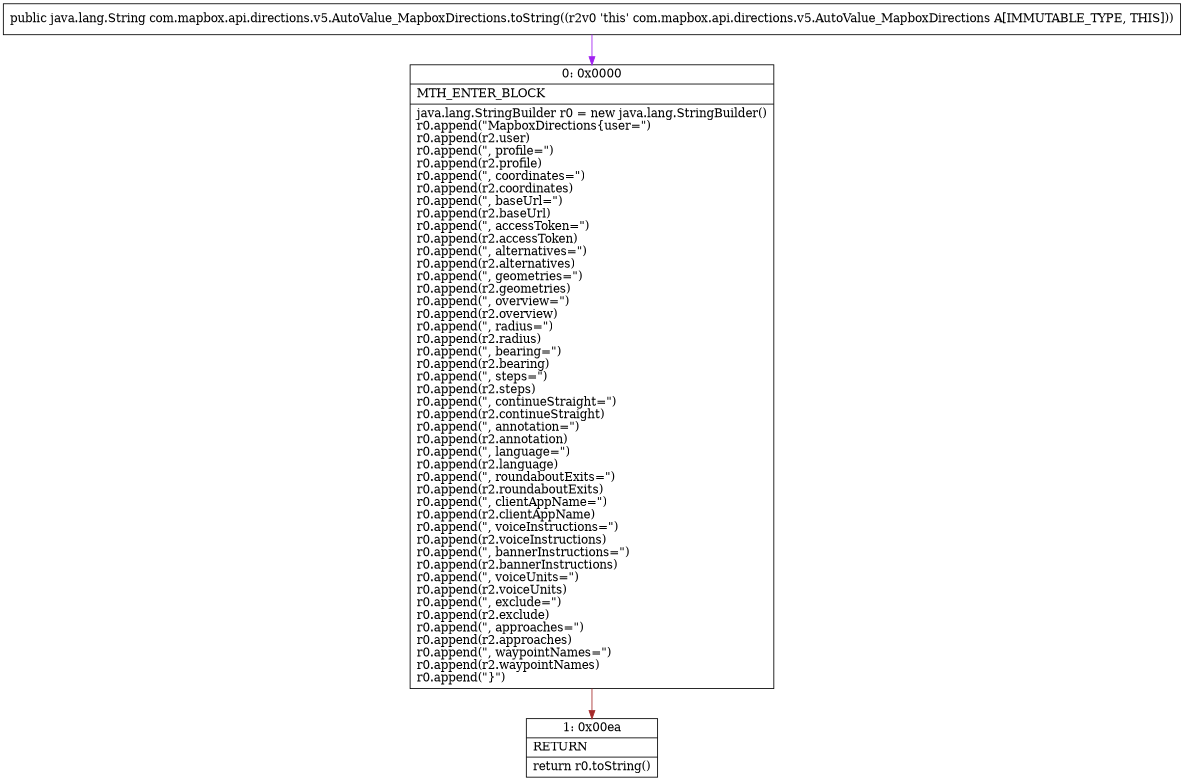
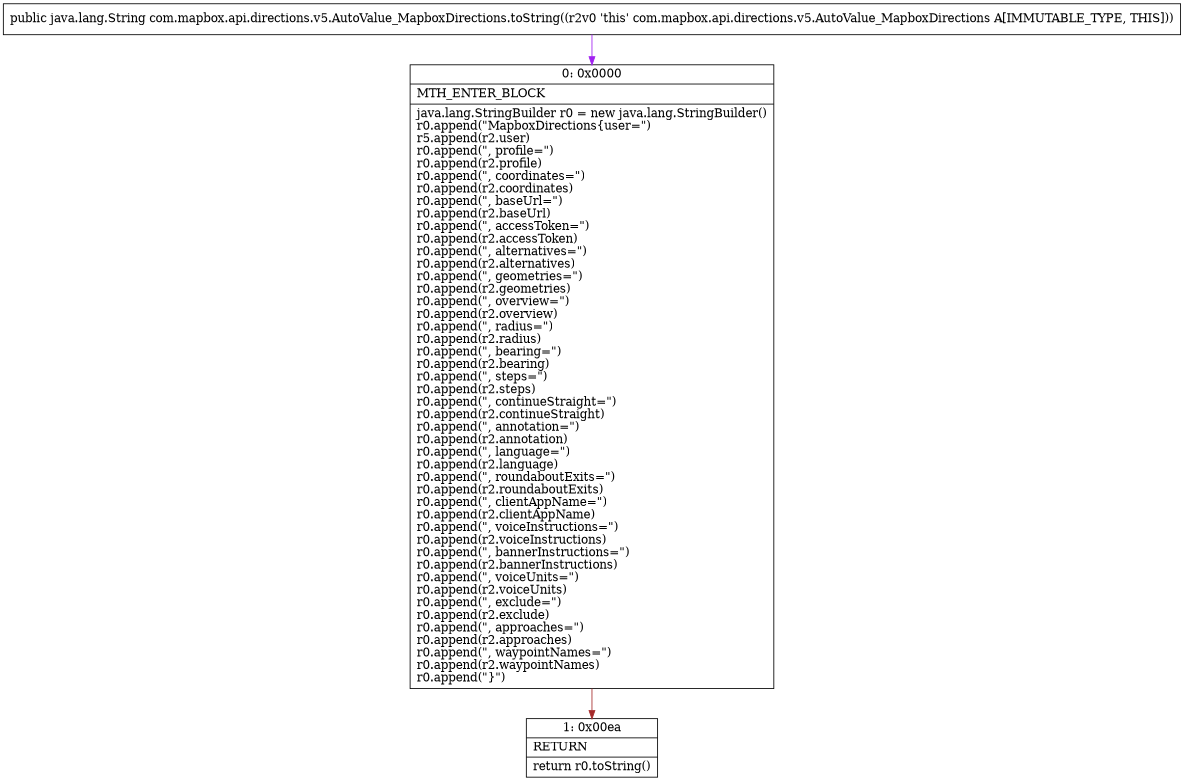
node "0: 0x0000": text "r0.append(r2.user)" -> "r5.append(r2.user)"
